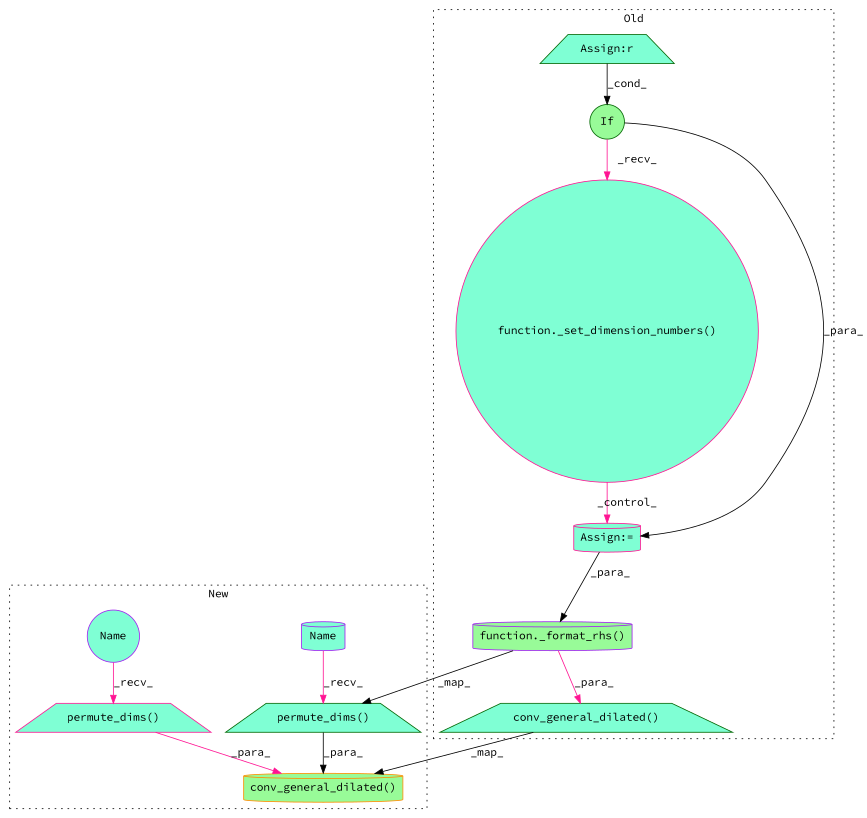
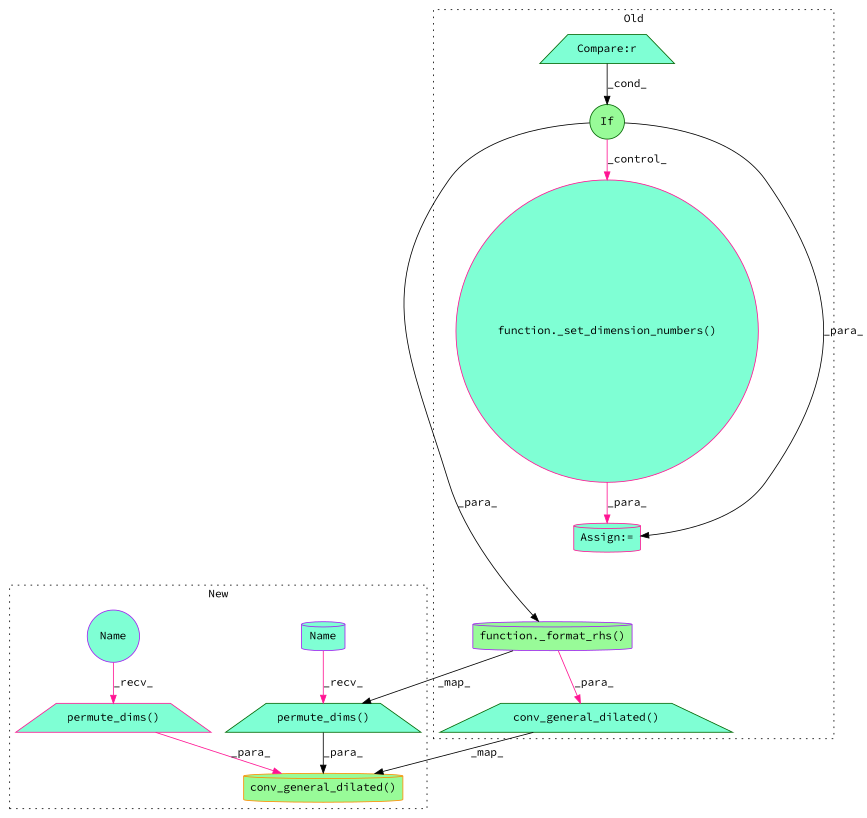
node "Assign:r": label "Assign:r" -> "Compare:r"
edge "If" -> "function._set_dimension_numbers()": label "_recv_" -> "_control_"
edge "function._set_dimension_numbers()" -> "Assign:=": label "_control_" -> "_para_"
edge "Assign:=" -> "function._format_rhs()": now "If" -> "function._format_rhs()"
